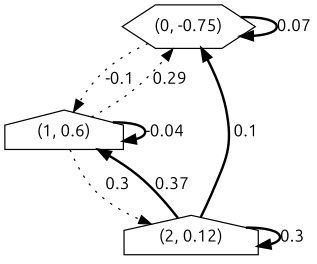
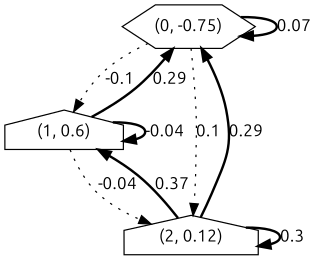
edge "(1, 0.6)" -> "(0, -0.75)": style dotted -> bold
edge "(0, -0.75)" -> "(2, 0.12)": added, label "0.1"
edge "(2, 0.12)" -> "(0, -0.75)": label "0.1" -> "0.29"
edge "(1, 0.6)" -> "(2, 0.12)": label "0.3" -> "-0.04"
